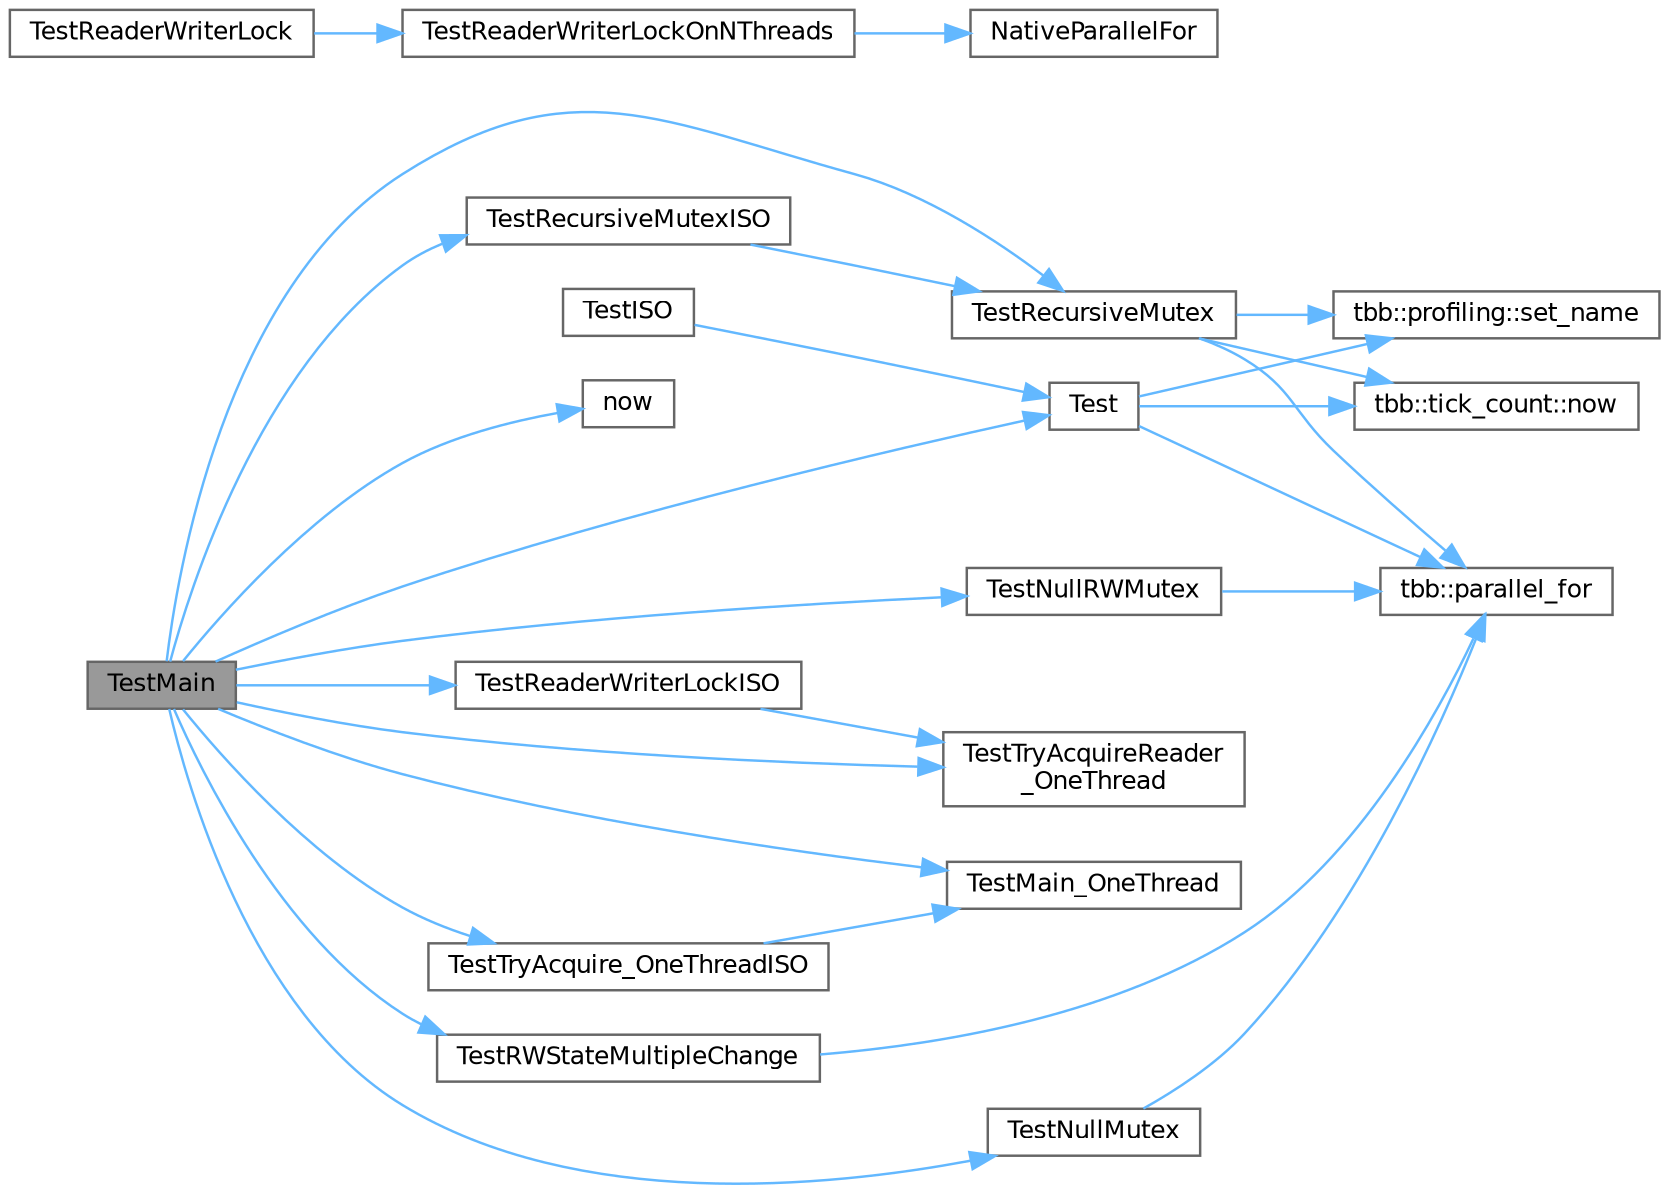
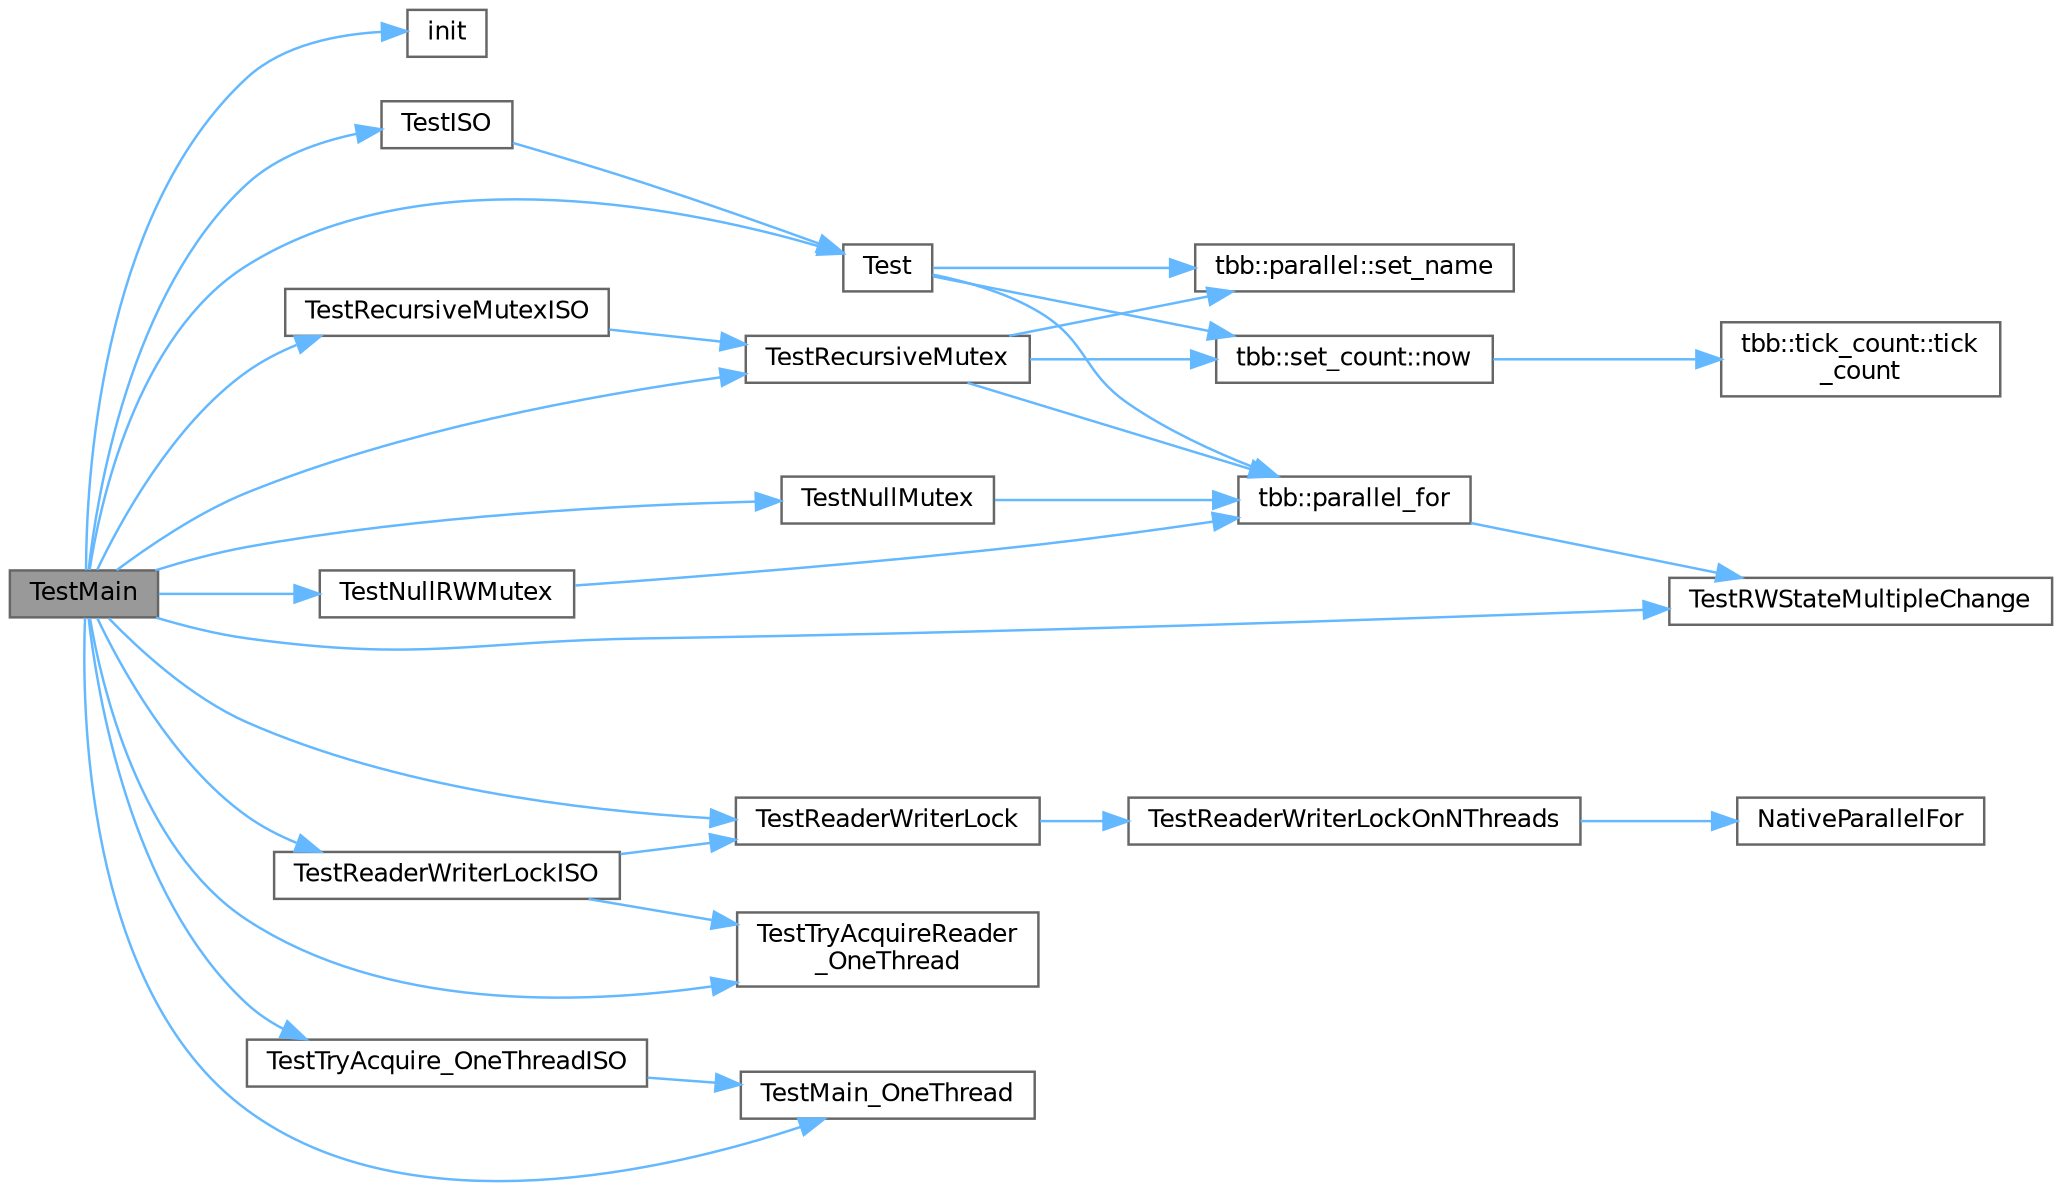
edge "TestMain" -> "TestISO": added
node "tbb::profiling::set_name": label "tbb::profiling::set_name" -> "tbb::parallel::set_name"
node "tbb::tick_count::tick _count": added
node "now": label "now" -> "init"
node "tbb::tick_count::now": label "tbb::tick_count::now" -> "tbb::set_count::now"
edge "TestMain" -> "TestReaderWriterLock": added
edge "TestReaderWriterLockISO" -> "TestReaderWriterLock": added
edge "TestRWStateMultipleChange" -> "tbb::parallel_for": reversed
